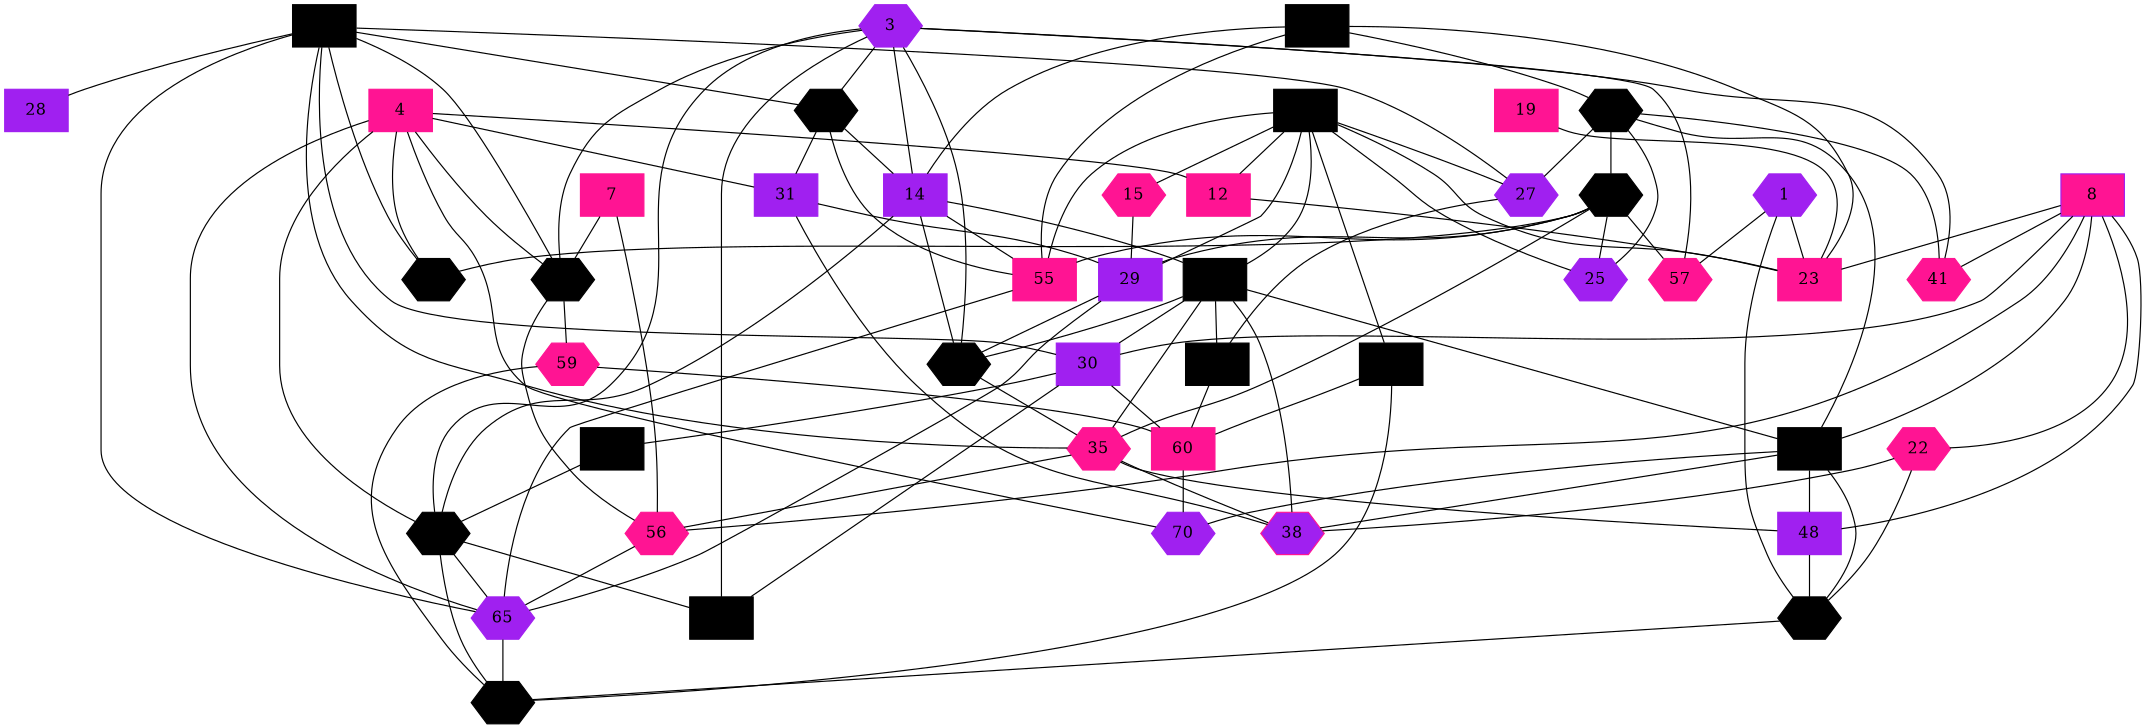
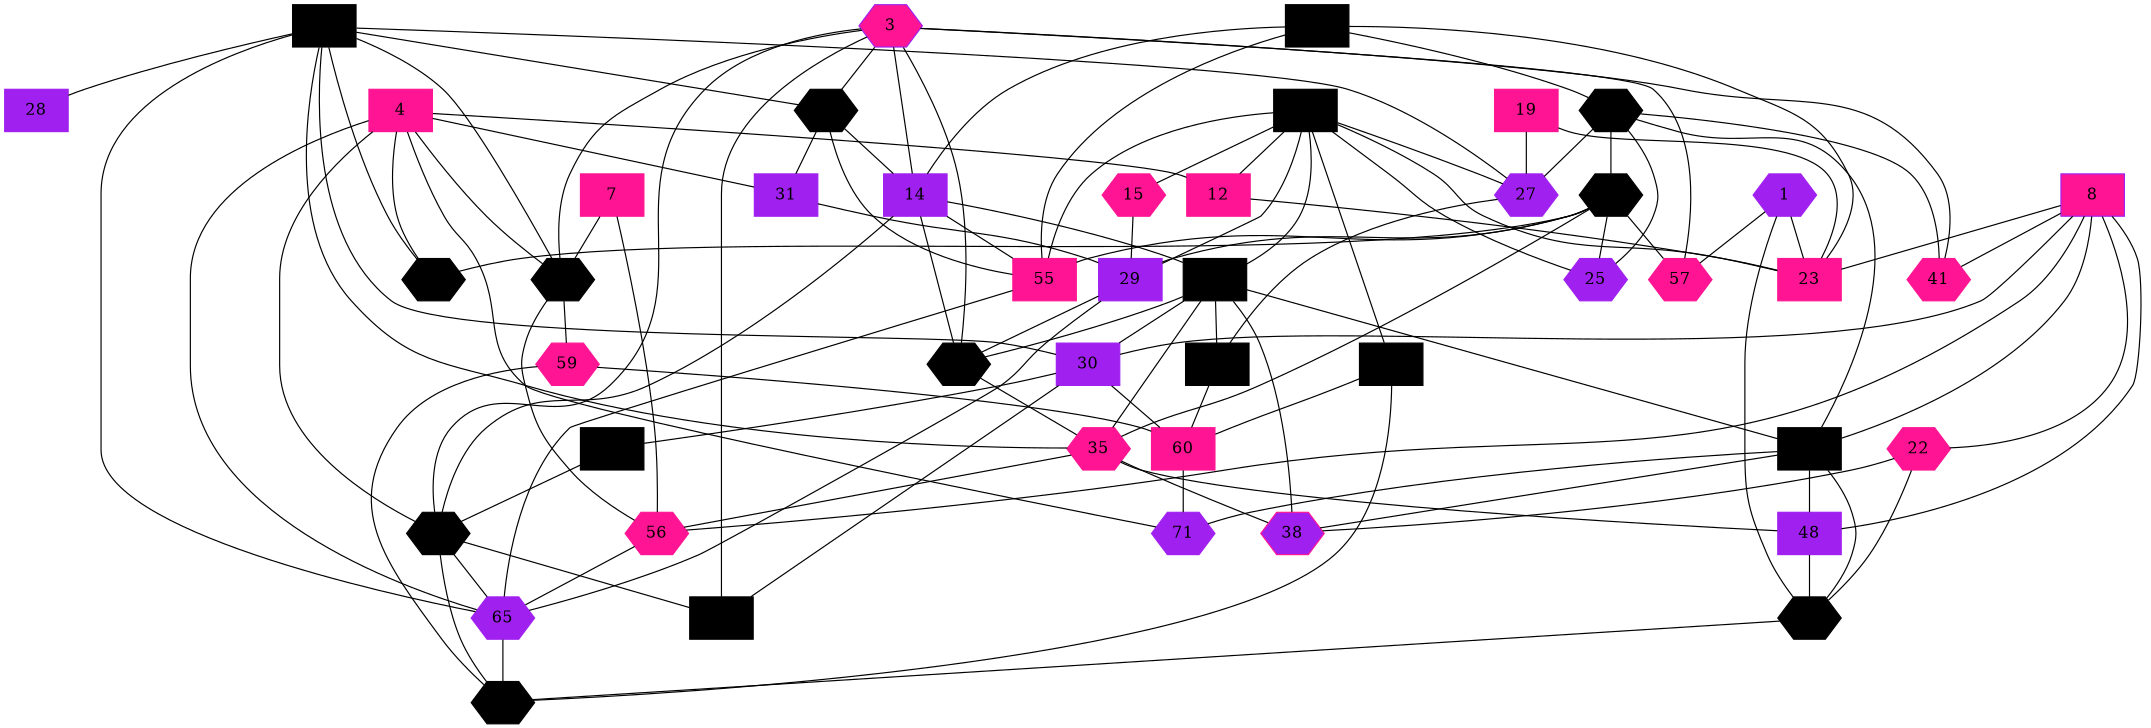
node "3": fillcolor purple -> deeppink
edge "19" -- "27": added
edge "31" -- "38": removed
node "70": label "70" -> "71"
